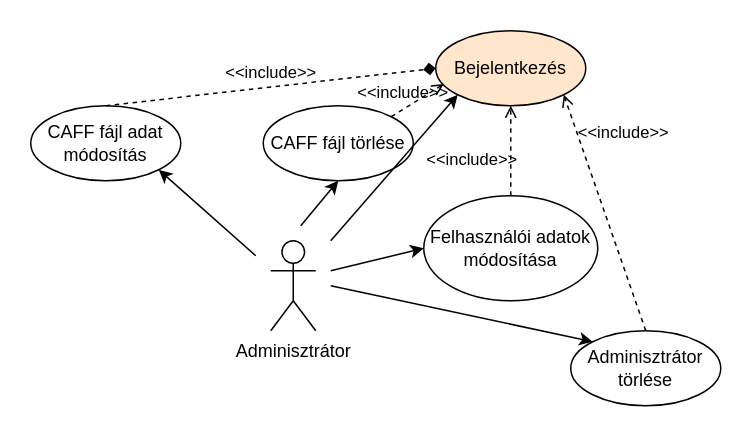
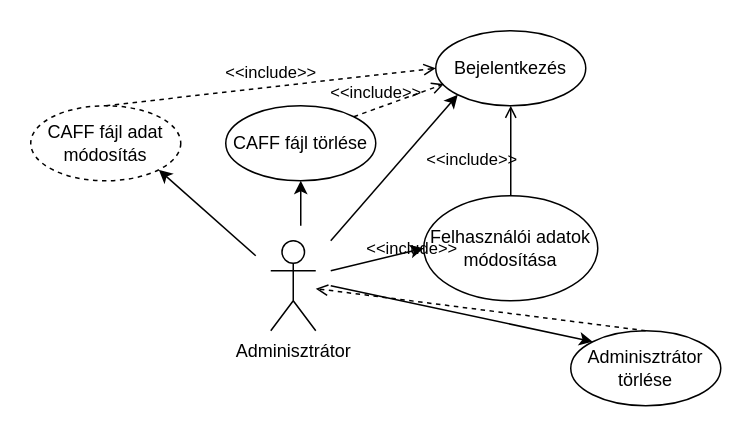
node "Bejelentkezés": fillcolor #ffe6cc -> #ffffff
edge "CAFF fájl adat módosítás" -> "Bejelentkezés": arrowhead diamond -> open
node "CAFF fájl adat módosítás": style solid -> dashed
node "CAFF fájl törlése": moved (338, 143) -> (301, 143)
edge "Felhasználói adatok módosítása" -> "Bejelentkezés": style dashed -> solid
edge "Adminisztrátor törlése" -> "Bejelentkezés": now "Adminisztrátor törlése" -> "Adminisztrátor"
